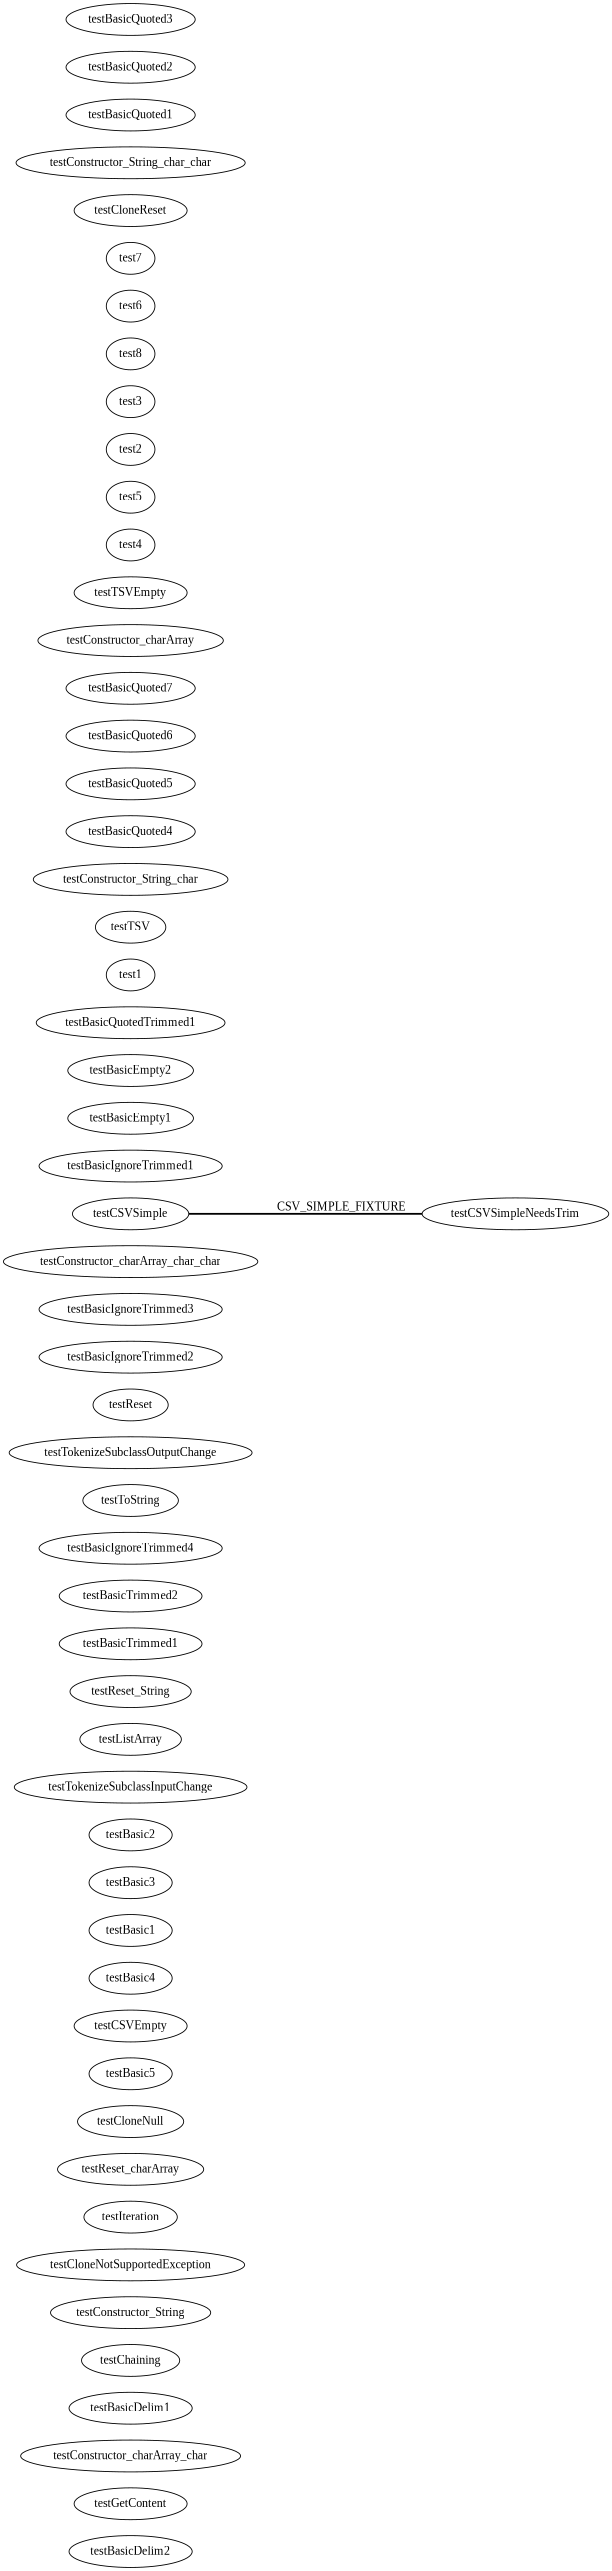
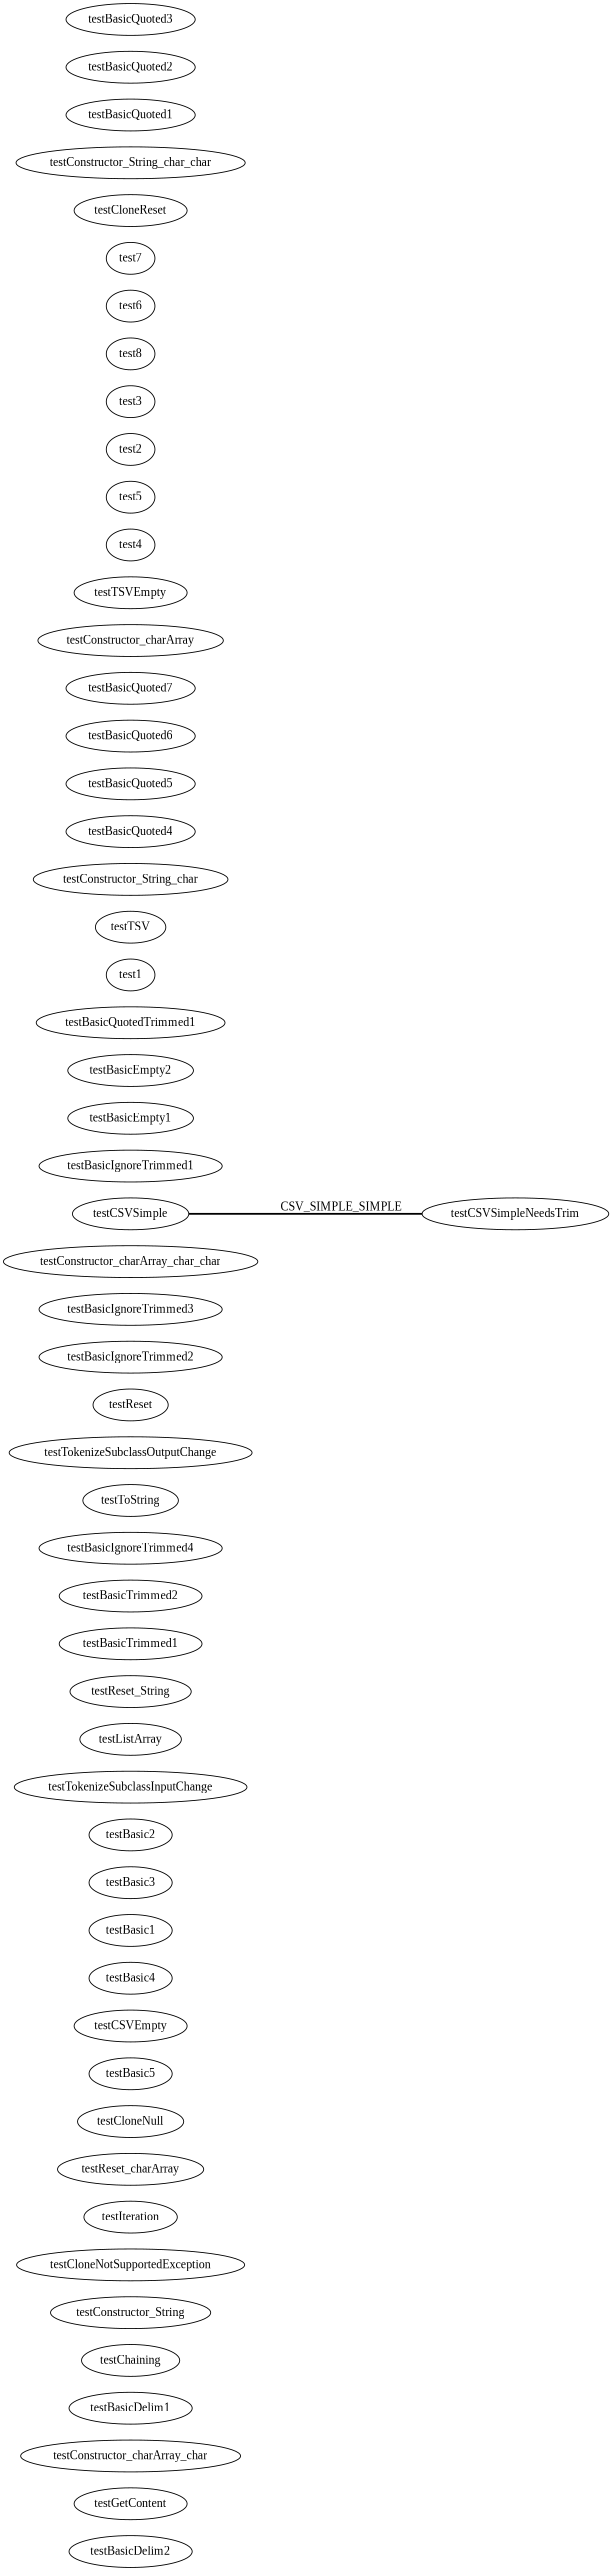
edge "testCSVSimple" -- "testCSVSimpleNeedsTrim": label " CSV_SIMPLE_FIXTURE" -> " CSV_SIMPLE_SIMPLE"
